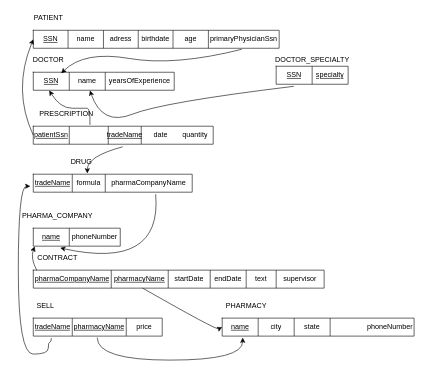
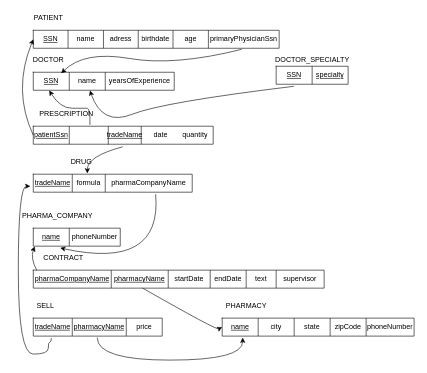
node "CONTRACT": moved (57, 258) -> (63, 258)
node "zipCode": added
